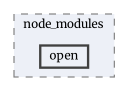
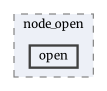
cluster "node_modules": label "node_modules" -> "node_open"
